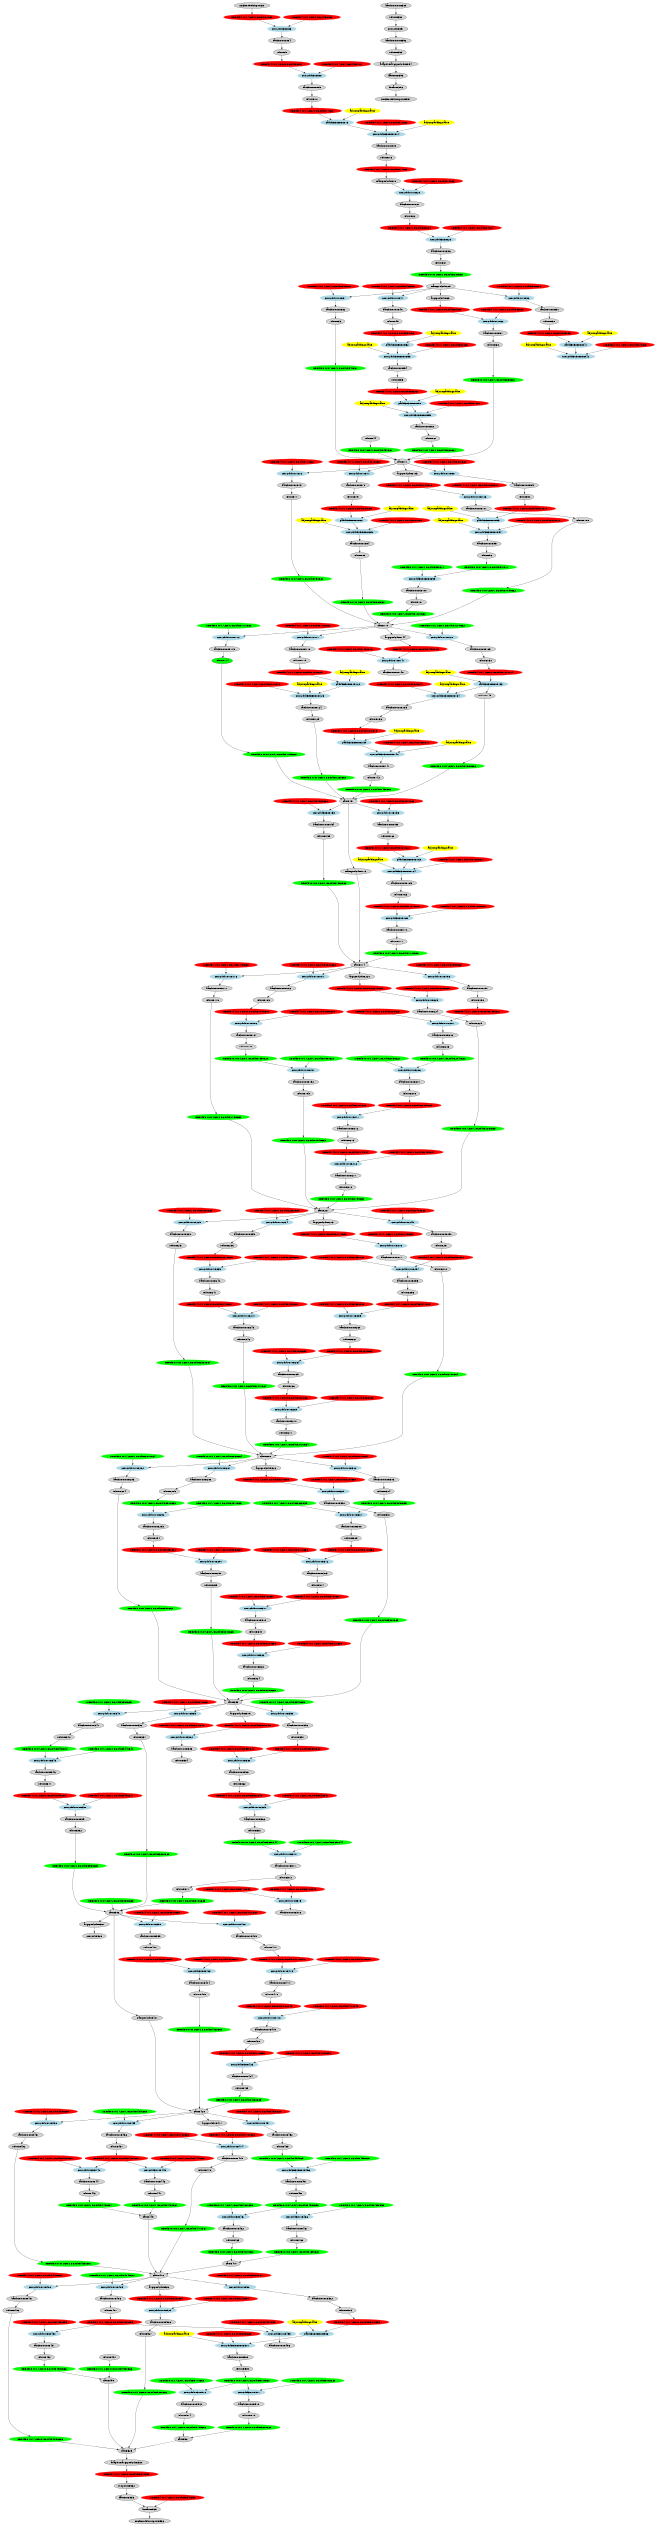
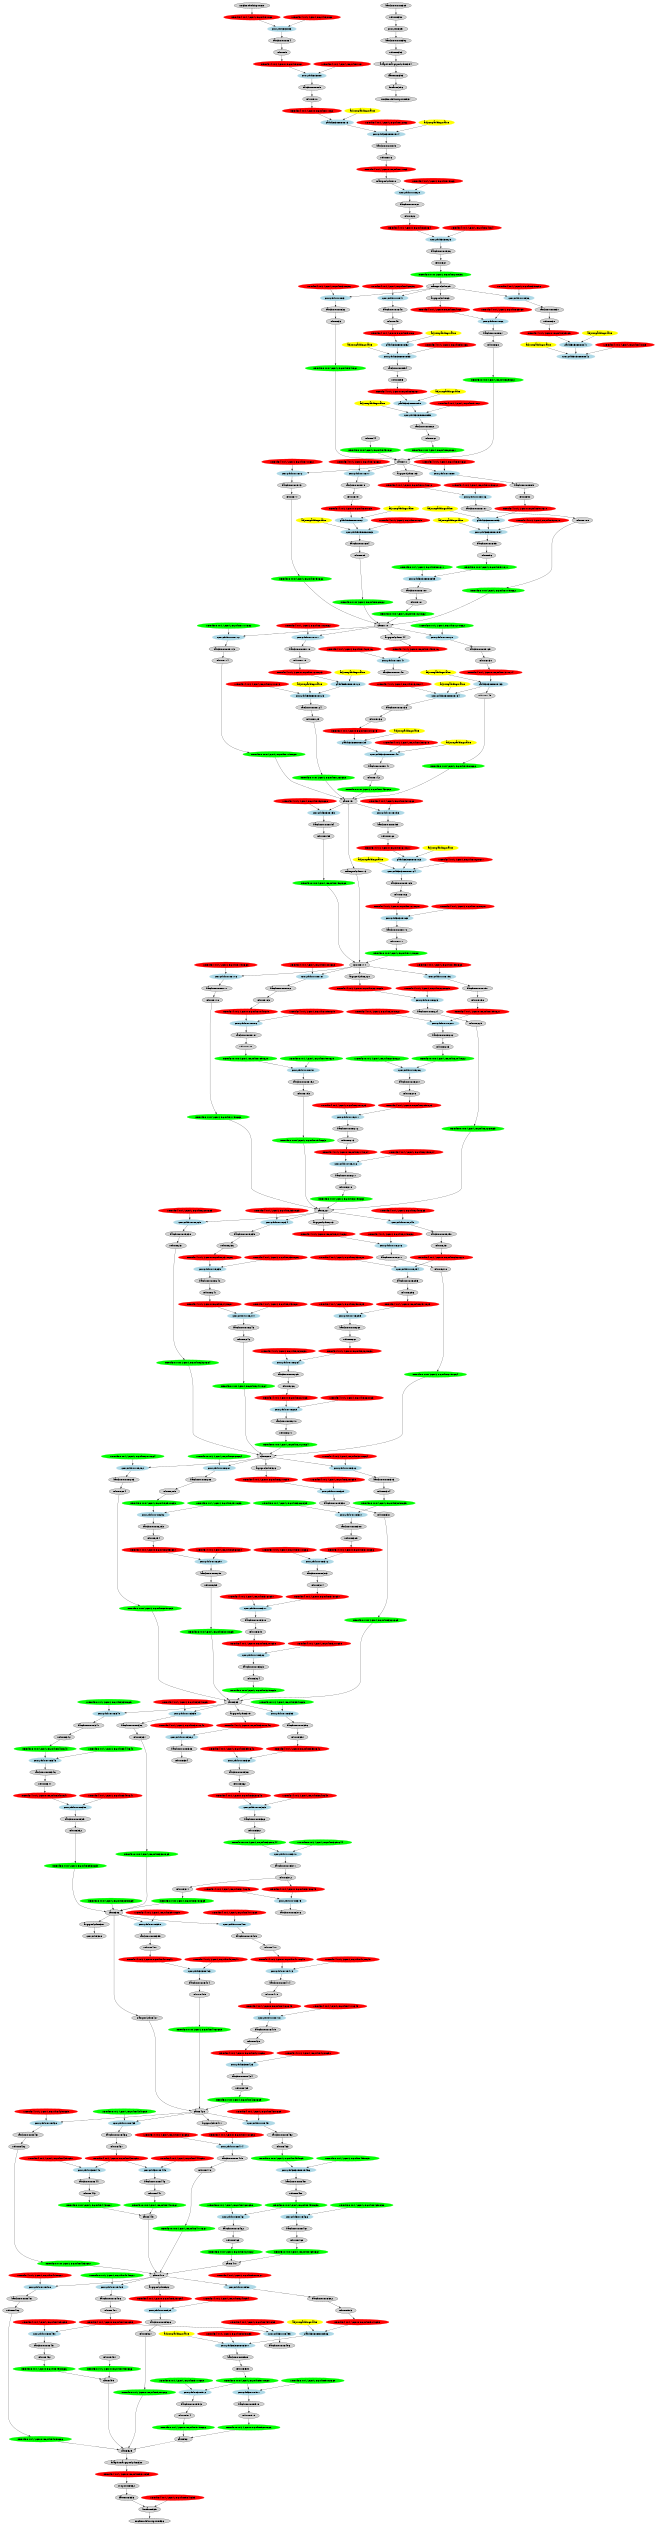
node "relu__#114": fillcolor green -> lightgrey
node "cat_#174": label "cat_#174" -> "conv_#174"
